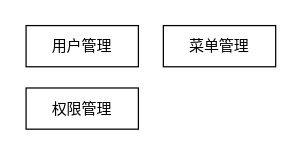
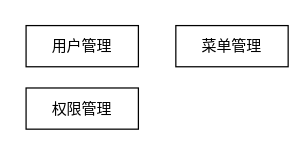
node "菜单管理": moved (219, 46) -> (232, 46)
